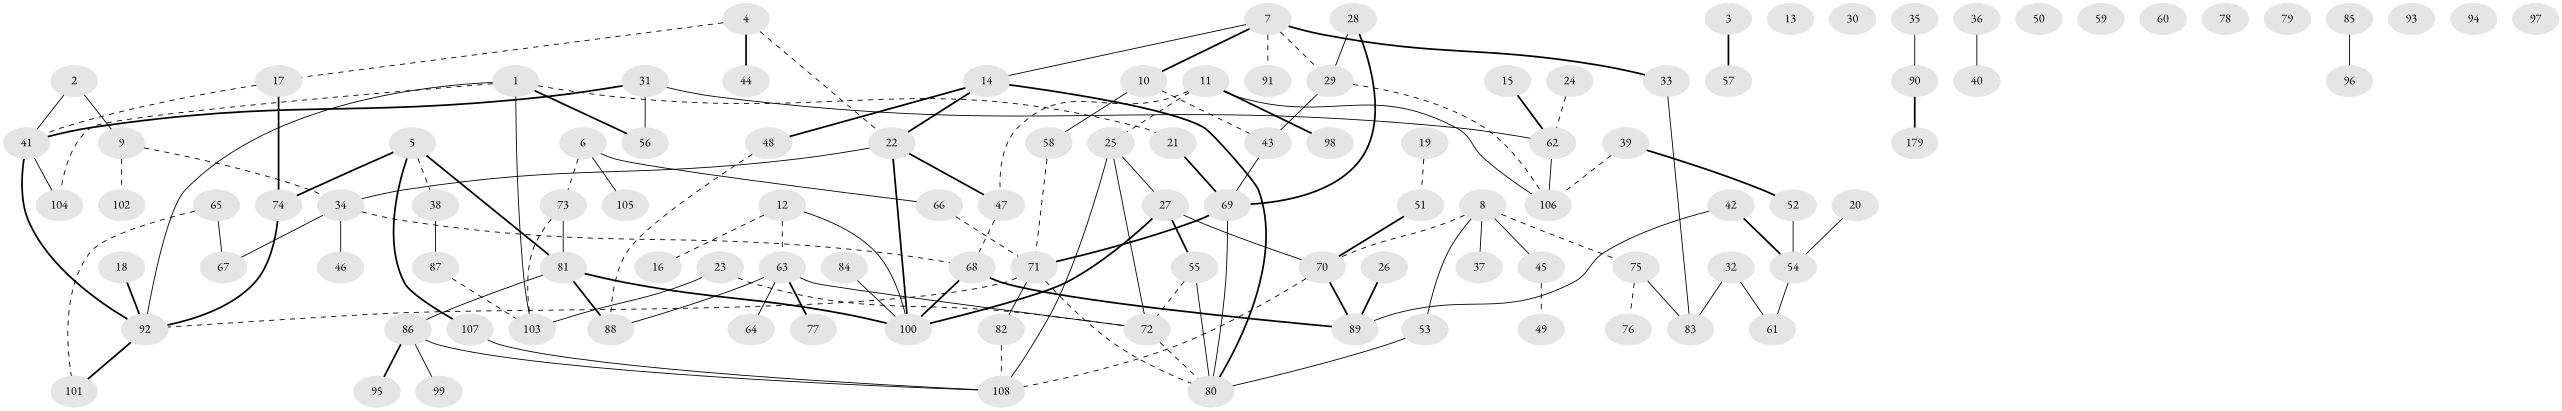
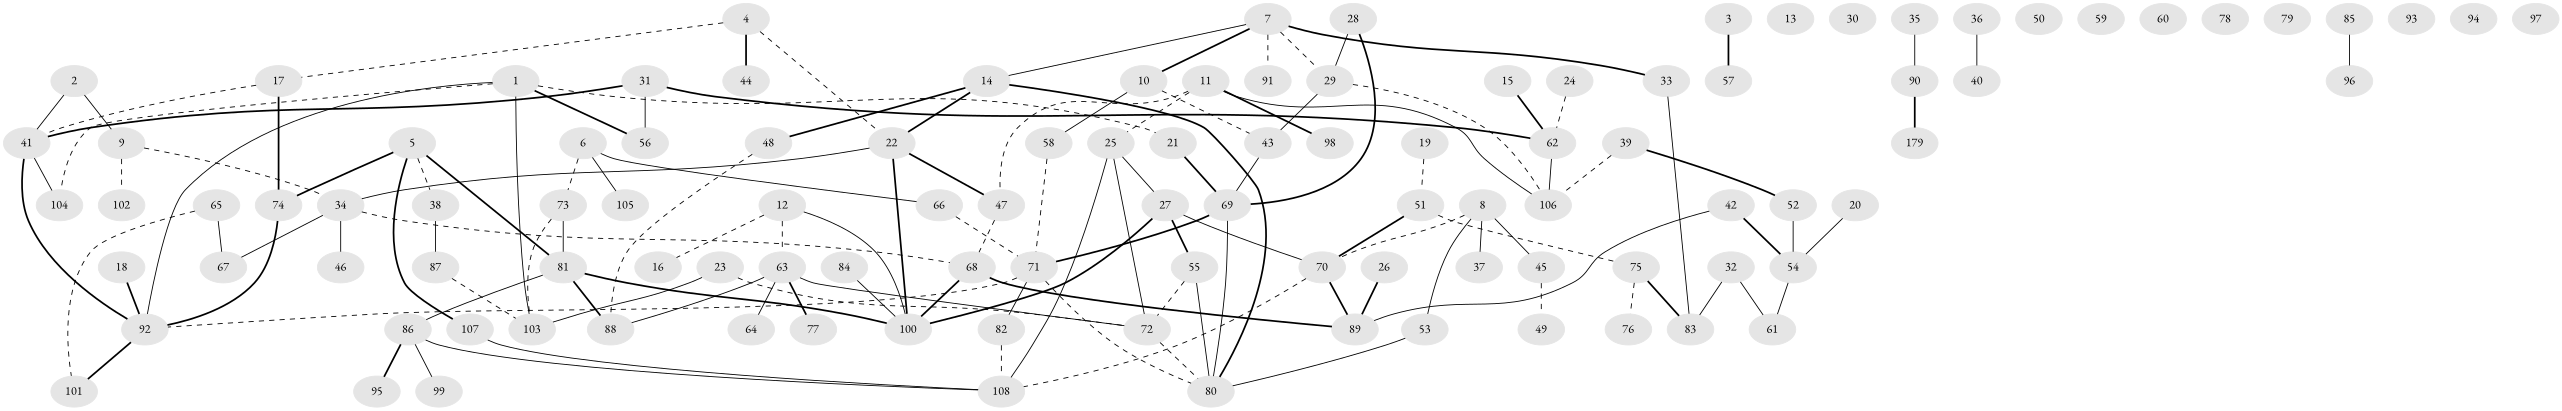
edge "31" -- "62": style solid -> bold
edge "8" -- "75": now "51" -- "75"
edge "75" -- "83": style solid -> bold
